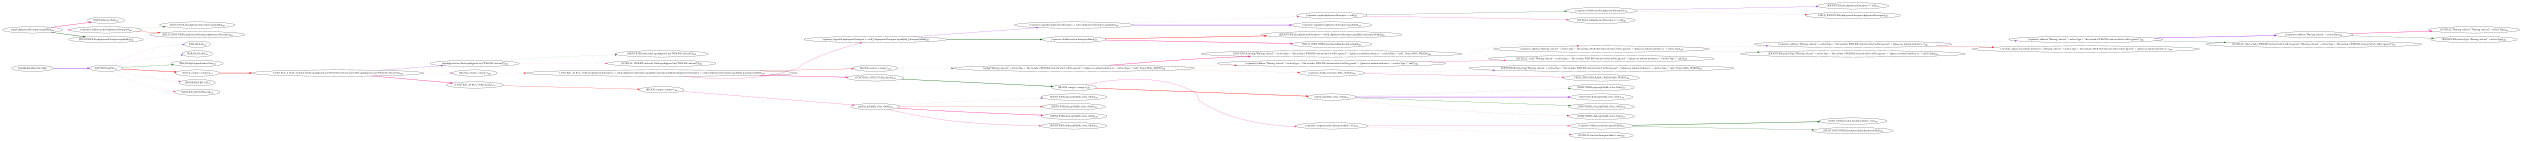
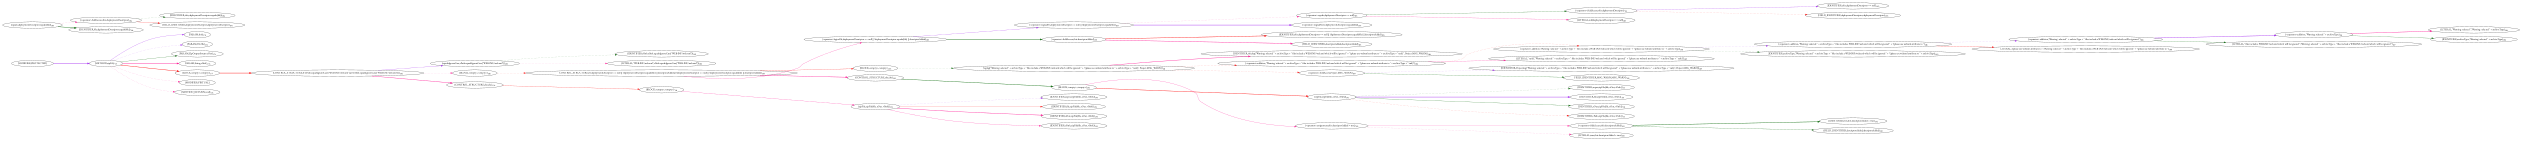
edge "(equals,deploymentDescriptor.equals(file))" -> "(PARAM,String vPath)": now "(METHOD,zipFile)" -> "(PARAM,String vPath)"
edge "(METHOD,zipFile)" -> "(PARAM,this)": style dotted -> solid
edge "(<operator>.fieldAccess,Project.MSG_WARN)" -> "(FIELD_IDENTIFIER,MSG_WARN,MSG_WARN)": color deeppink -> darkgreen
